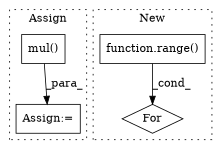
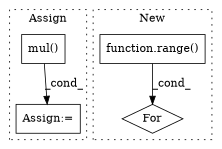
edge "mul()" -> "Assign:=": label "_para_" -> "_cond_"
